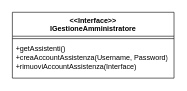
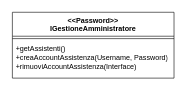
node "<<Interface>> IGestioneAmministratore": label "<<Interface>> IGestioneAmministratore" -> "<<Password>> IGestioneAmministratore"
